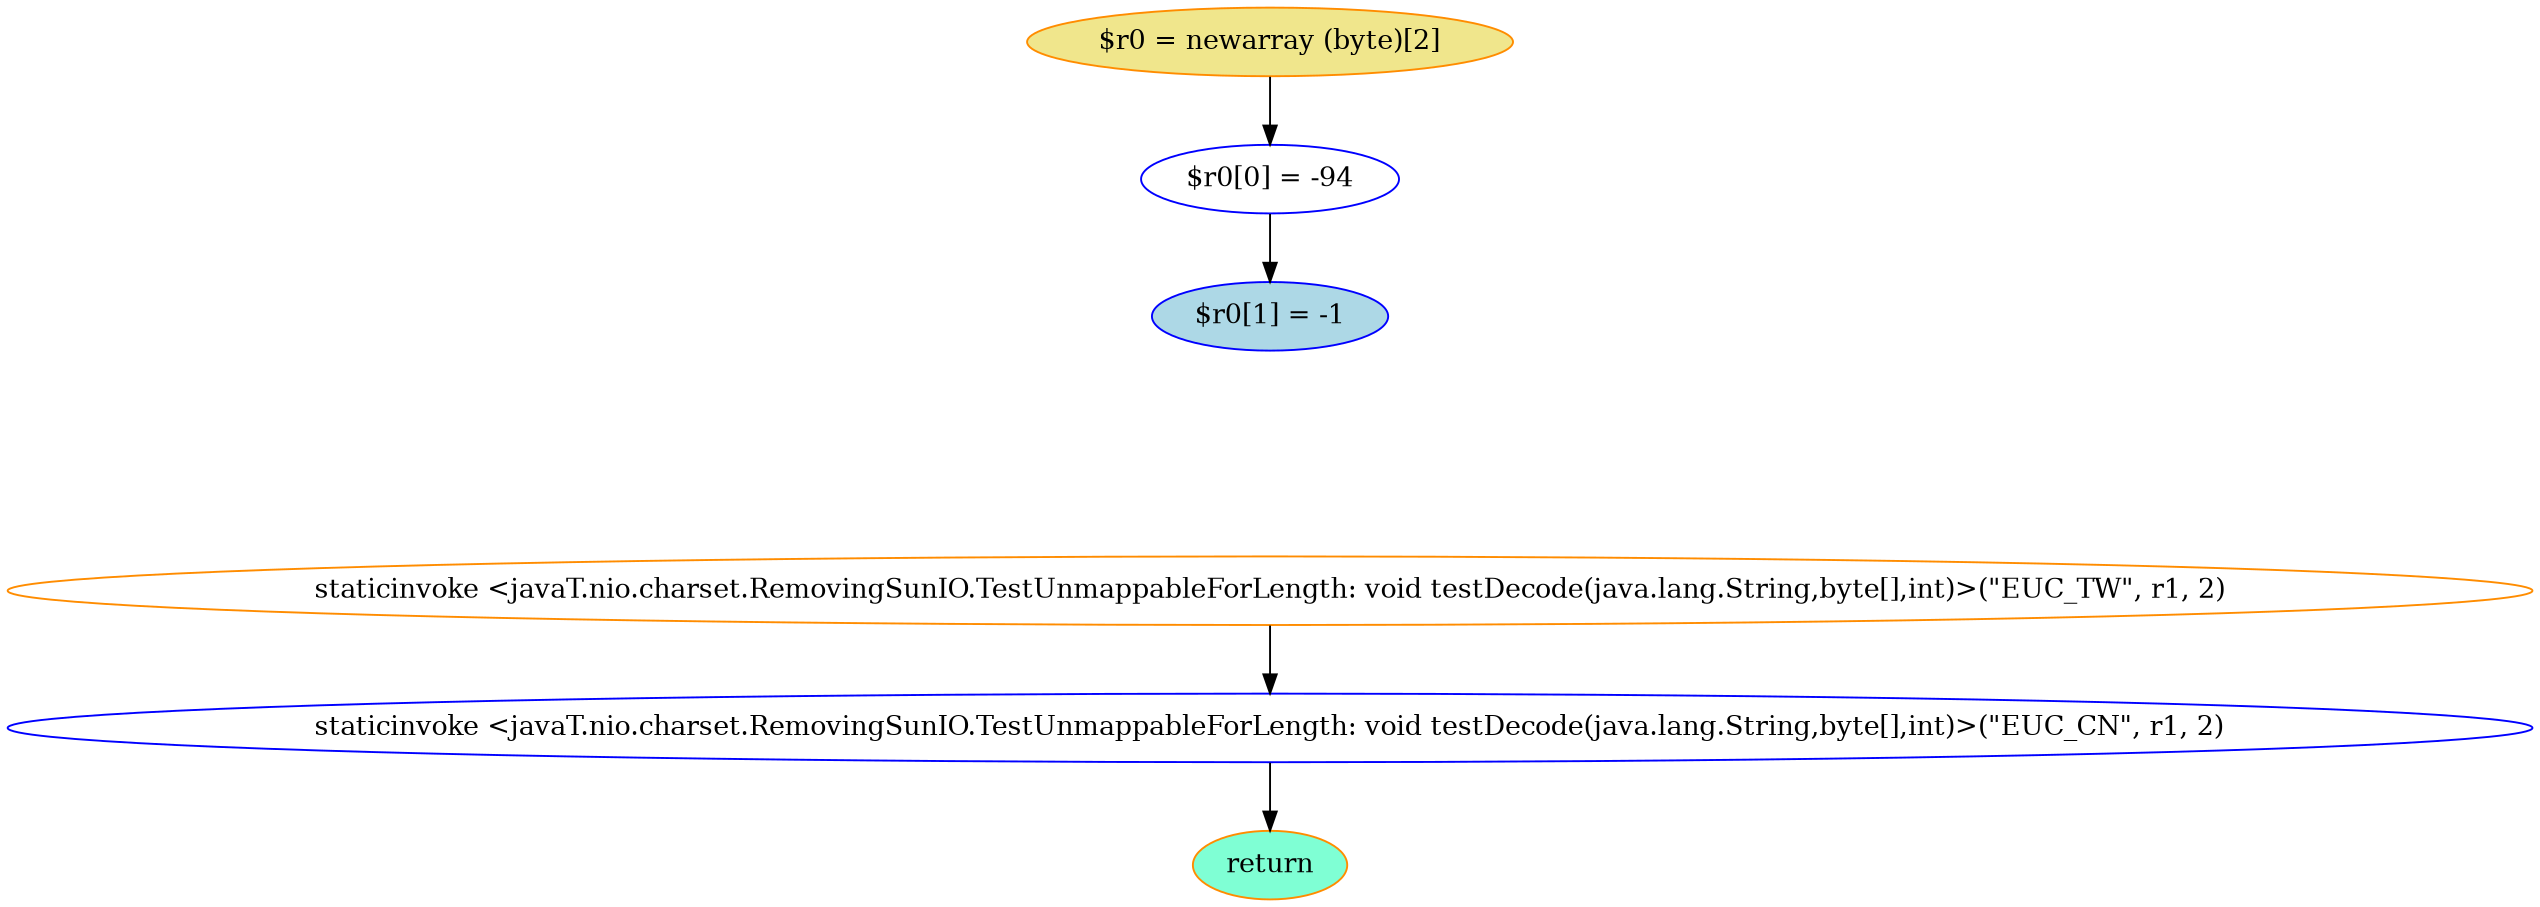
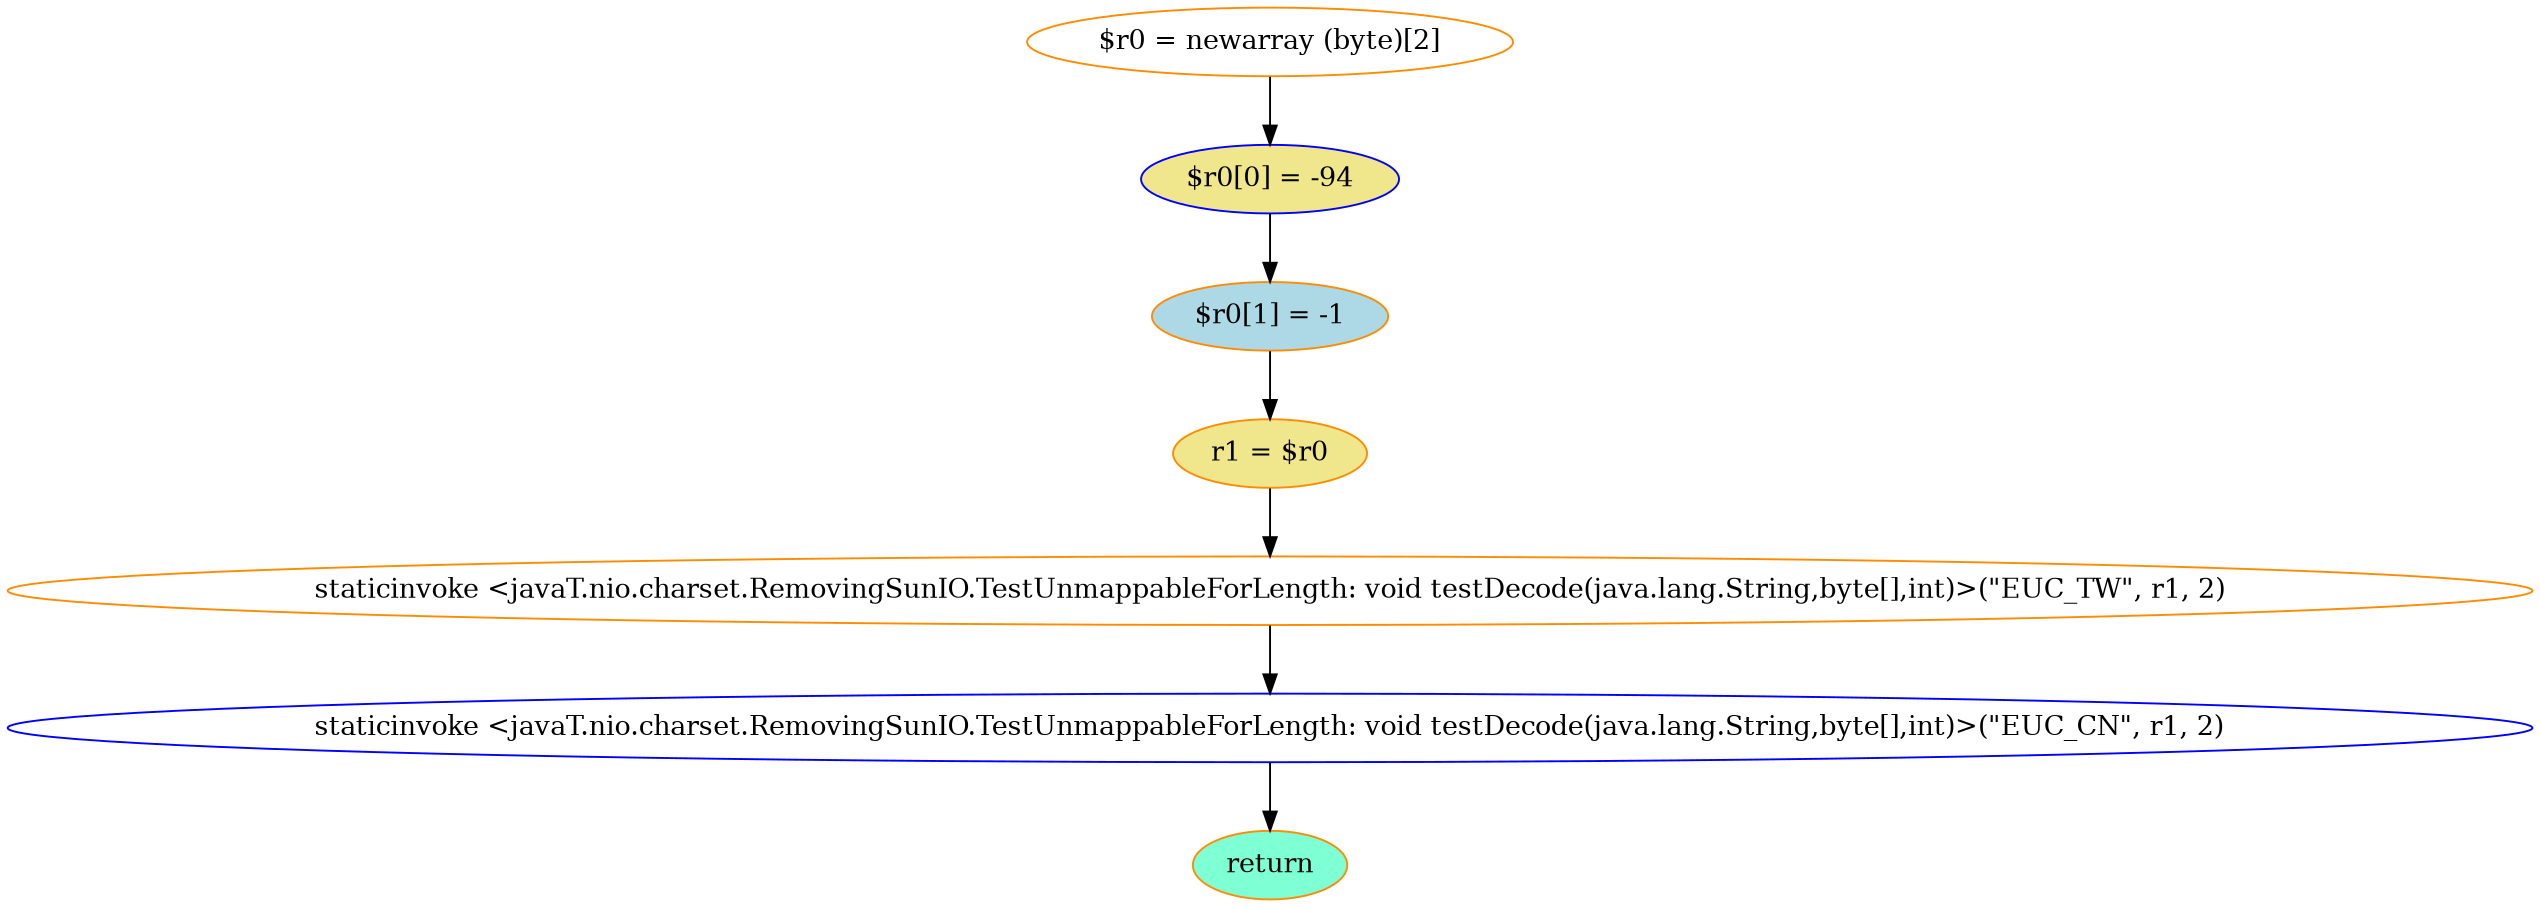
node "$r0 = newarray (byte)[2]": fillcolor khaki -> white
node "$r0[0] = -94": fillcolor white -> khaki
node "$r0[1] = -1": color blue -> darkorange
node "r1 = $r0": added
